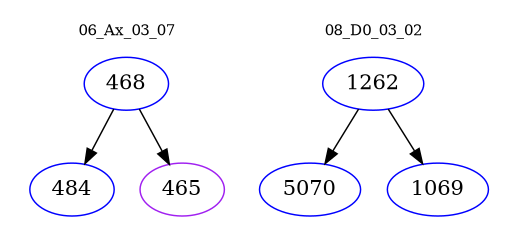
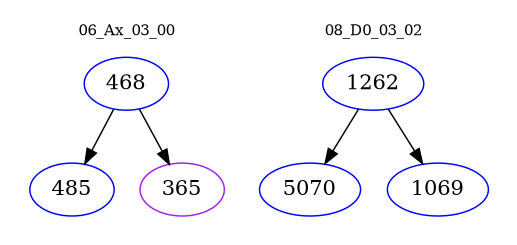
cluster "06_Ax_03_07": label "06_Ax_03_07" -> "06_Ax_03_00"
node "484": label "484" -> "485"
node "465": label "465" -> "365"
